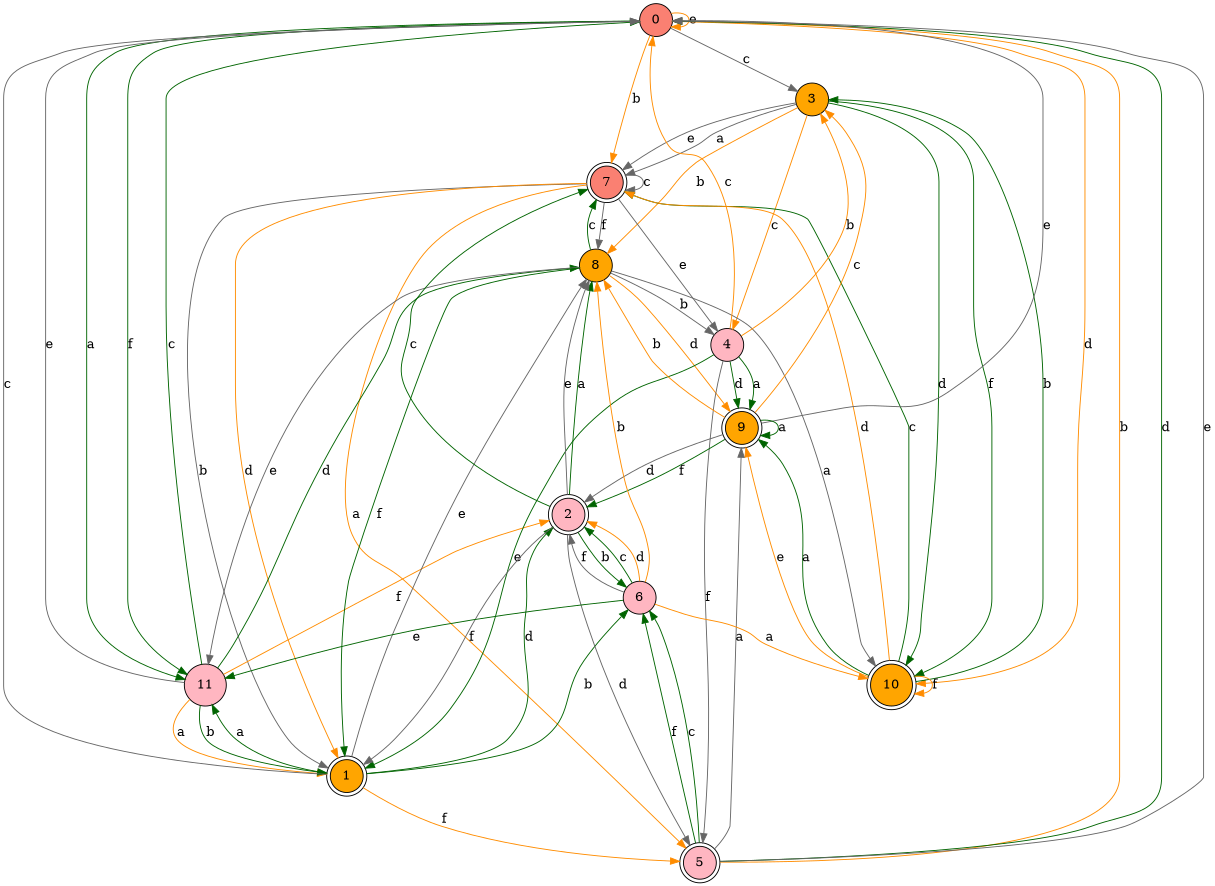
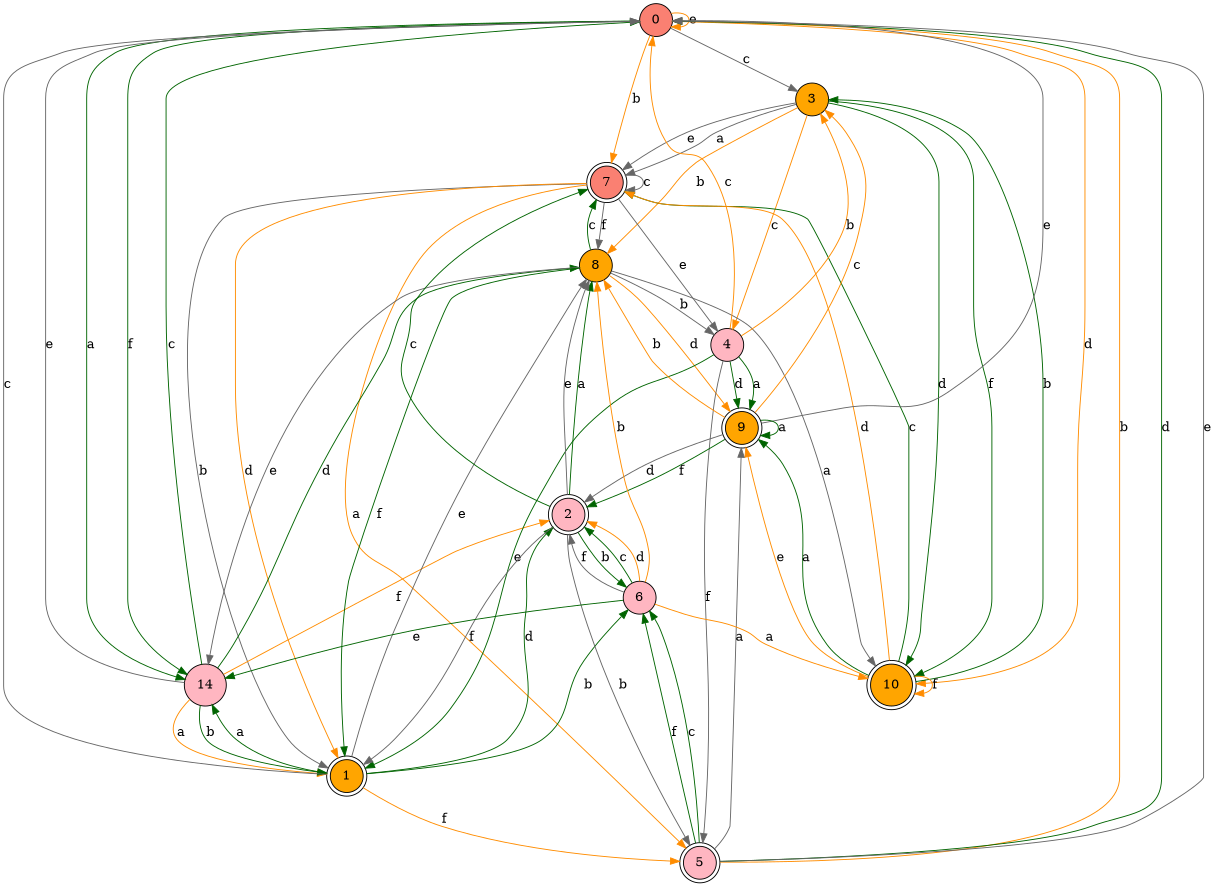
node "11": label "11" -> "14"
edge "2" -> "5": label "d" -> "b"
